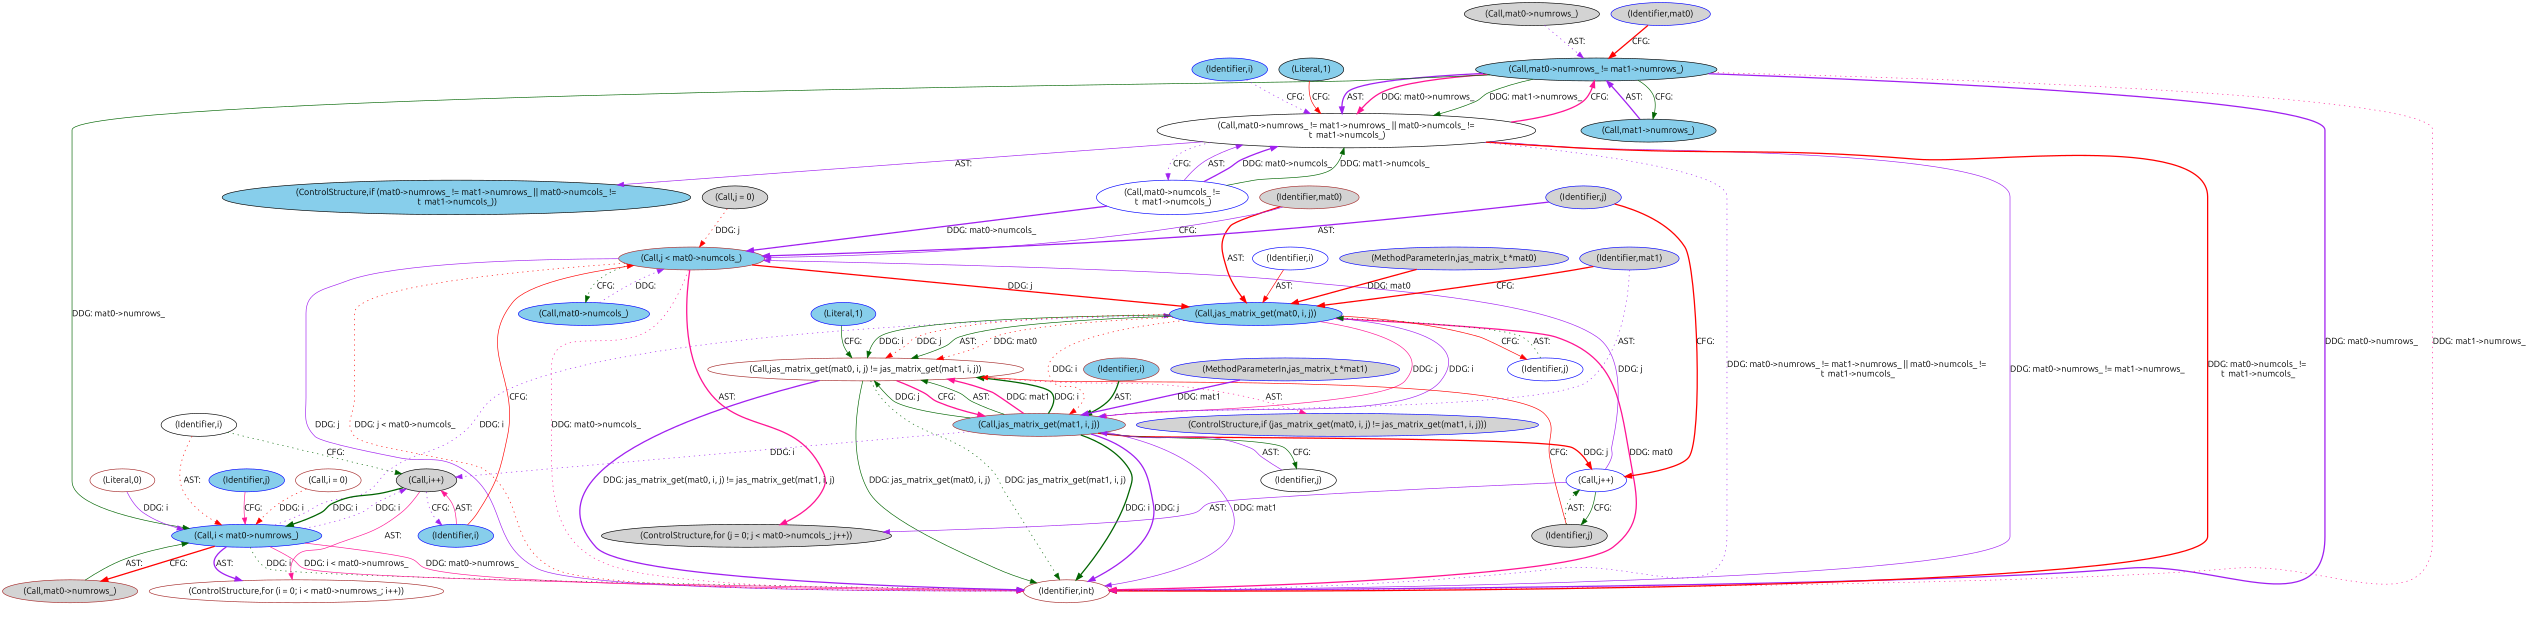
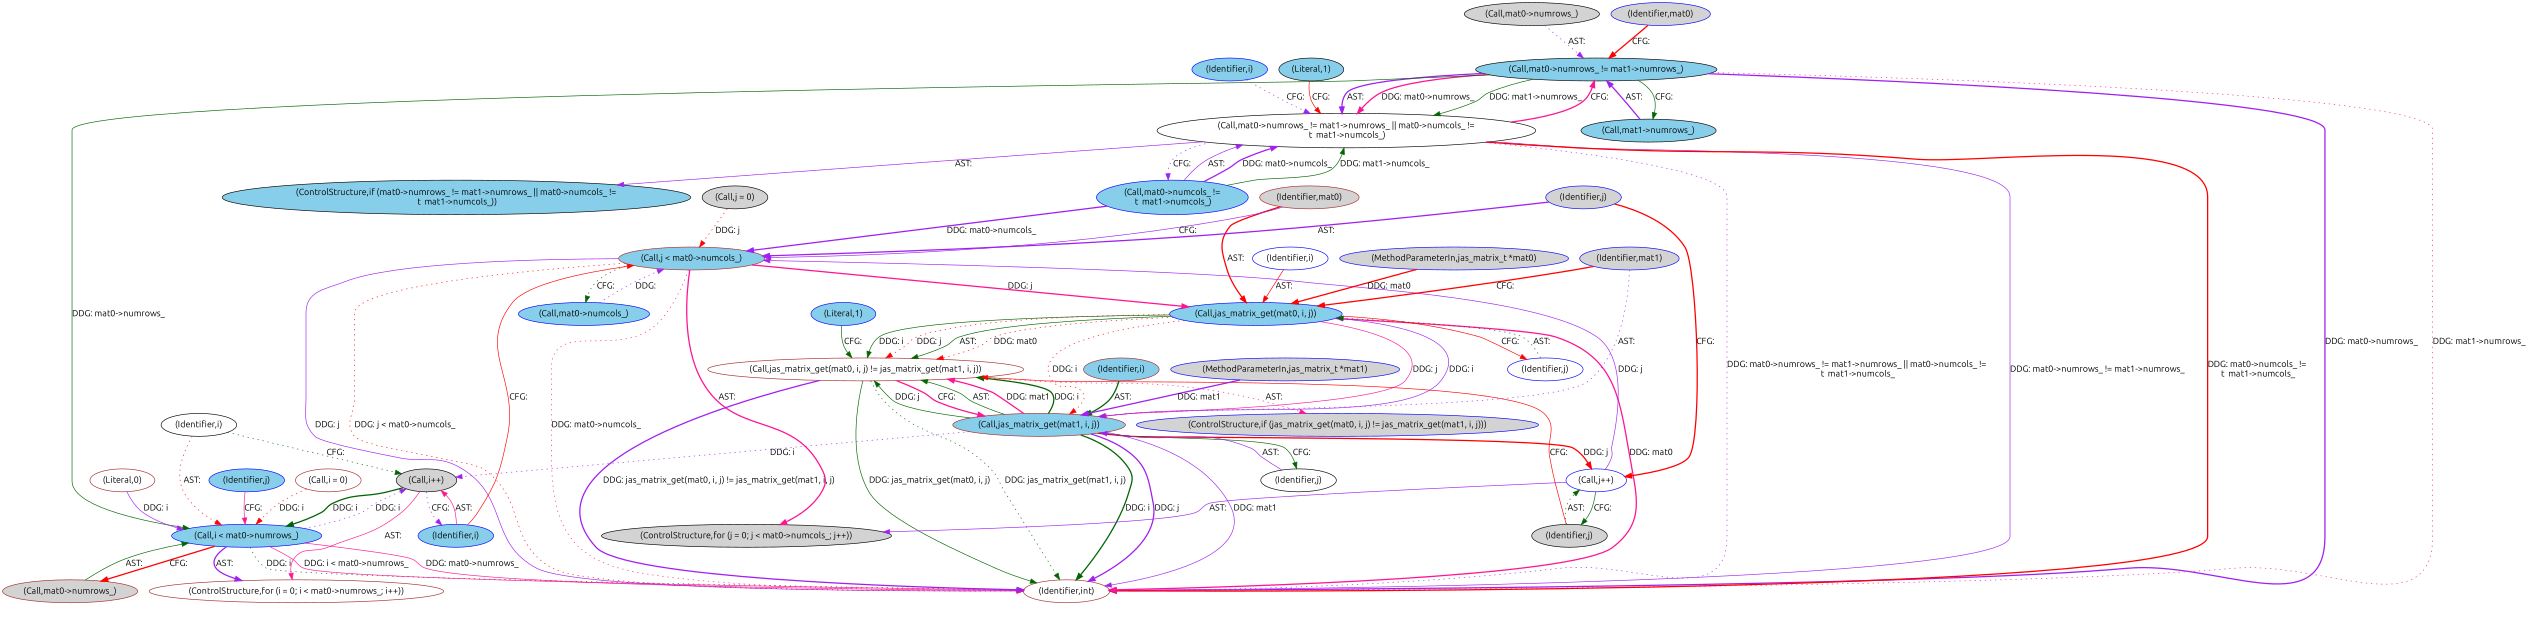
node "(Call,mat0->numcols_ != t  mat1->numcols_)": fillcolor white -> skyblue
edge "(Call,j < mat0->numcols_)" -> "(Call,jas_matrix_get(mat0, i, j))": color red -> deeppink
edge "(Call,i < mat0->numrows_)" -> "(Call,jas_matrix_get(mat0, i, j))": removed, label "DDG: i"
